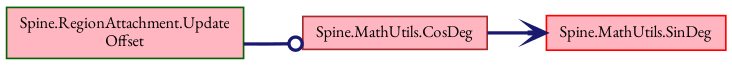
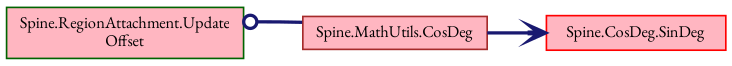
node "Spine.MathUtils.SinDeg": label "Spine.MathUtils.SinDeg" -> "Spine.CosDeg.SinDeg"
edge "Spine.RegionAttachment.Update Offset" -> "Spine.MathUtils.CosDeg": reversed
